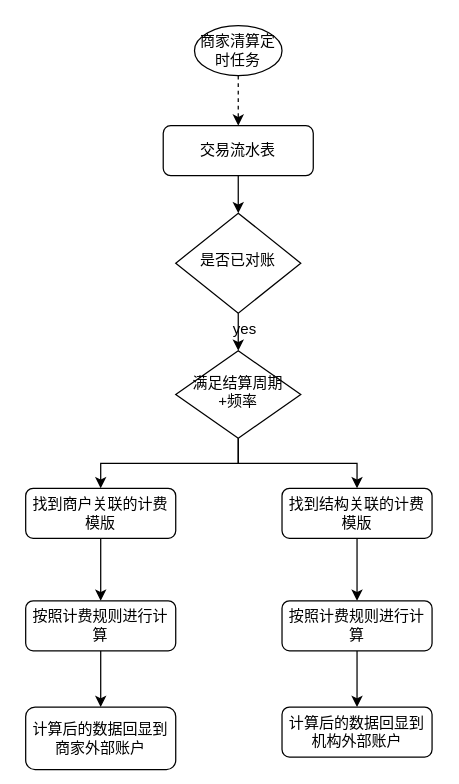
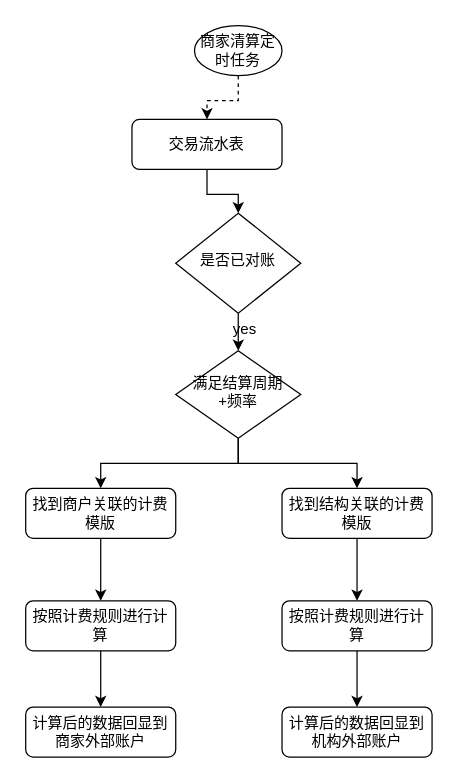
node "交易流水表": moved (238, 151) -> (207, 144)
node "计算后的数据回显到商家外部账户": size 150x63 -> 150x50
